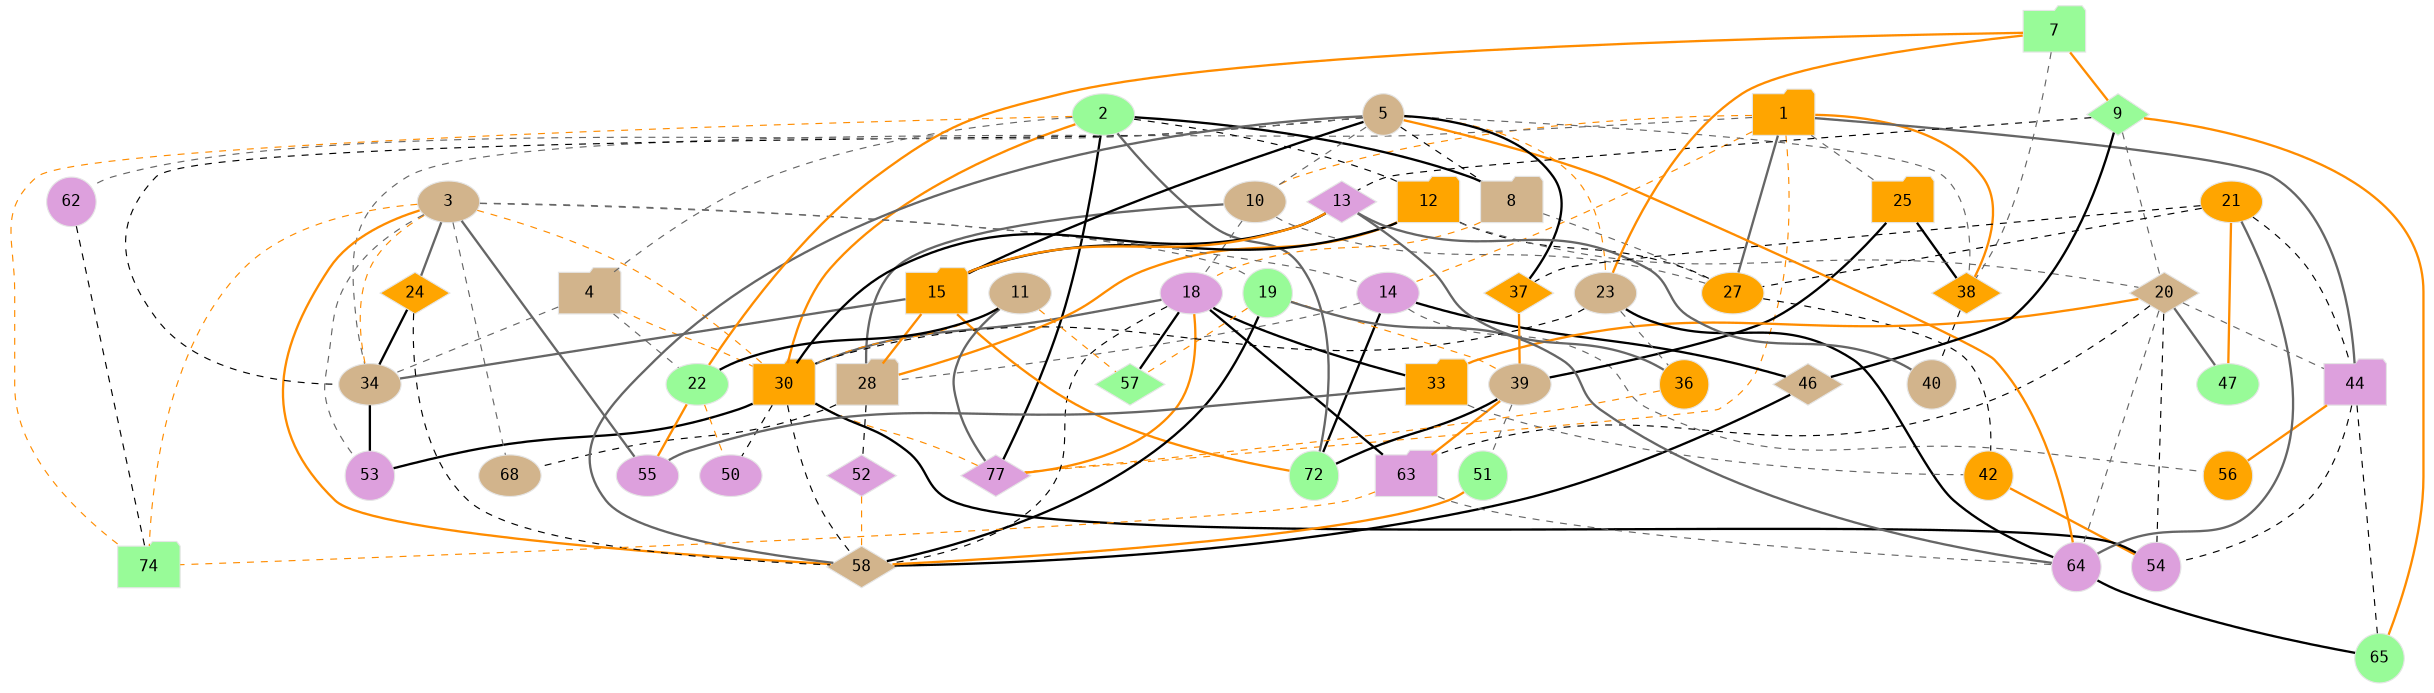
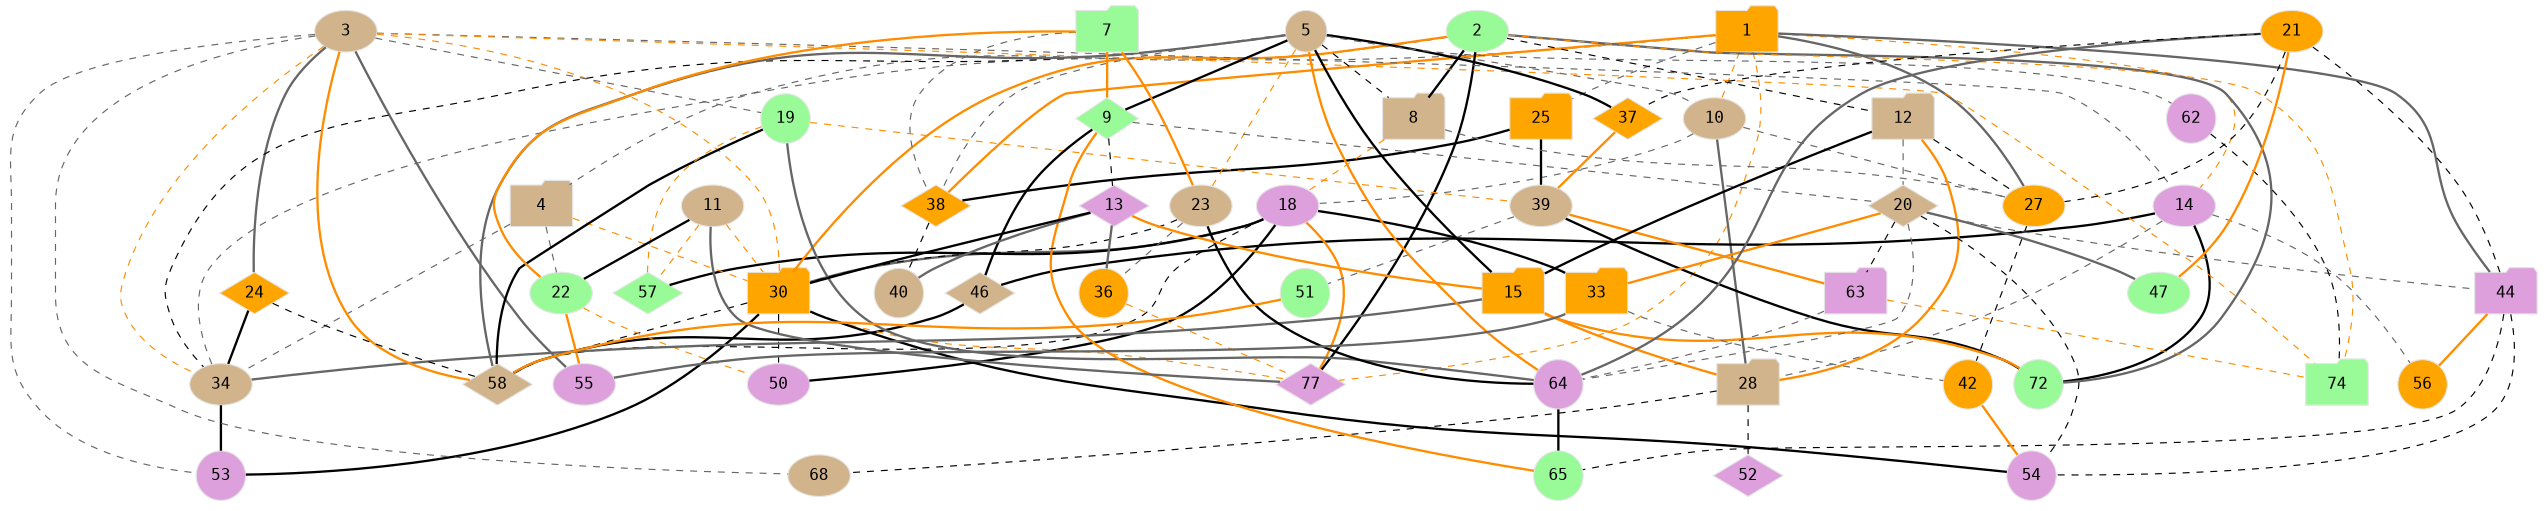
edge "5" -- "9": added
node "12": fillcolor orange -> tan
edge "18" -- "63": now "18" -- "50"
edge "52" -- "58": removed
